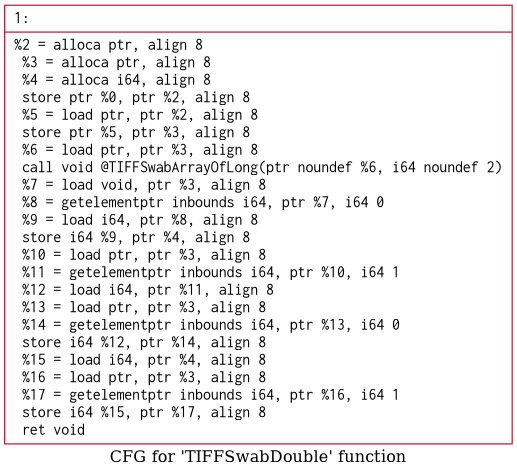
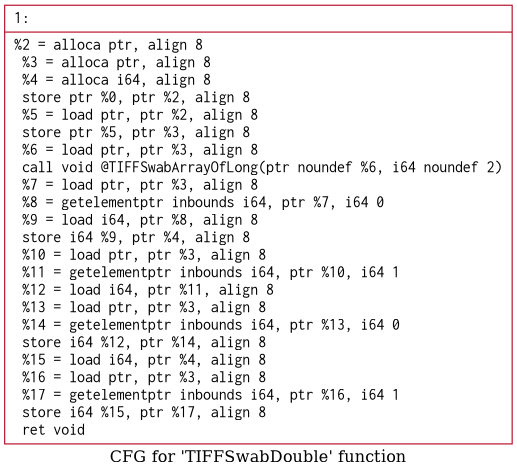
node "1:": text "%7 = load void, ptr %3, align 8" -> "%7 = load ptr, ptr %3, align 8"
